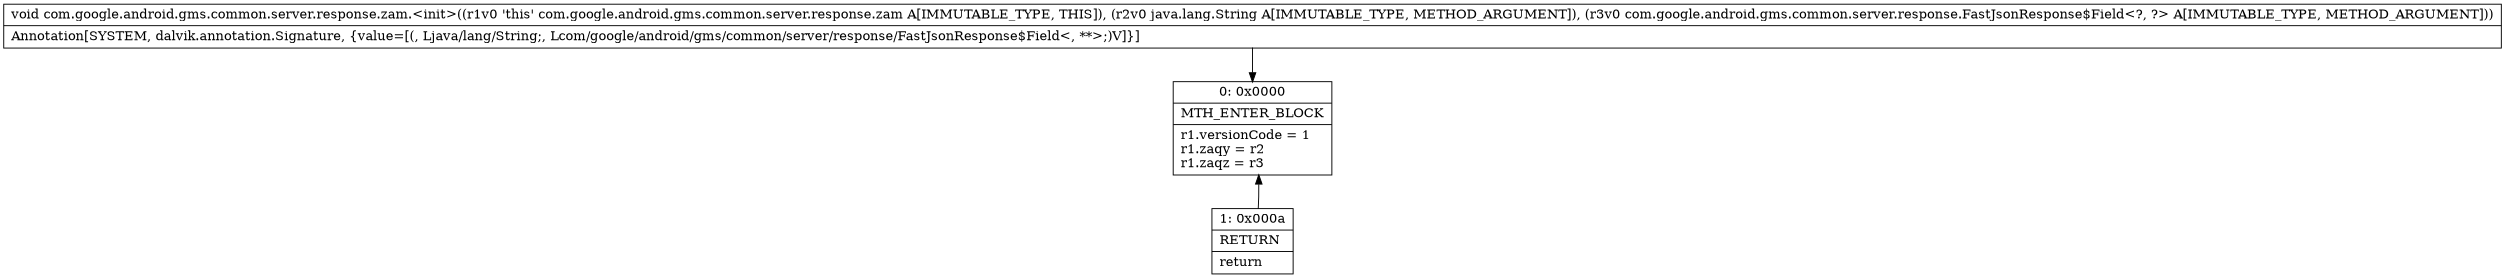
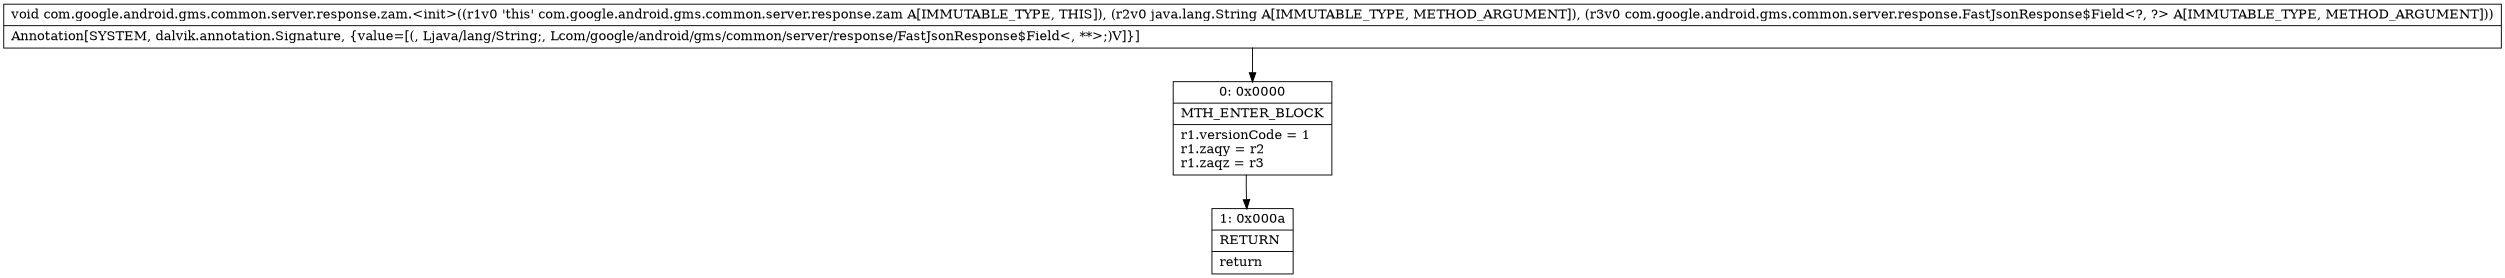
edge "1: 0x000a" -> "0: 0x0000": reversed
